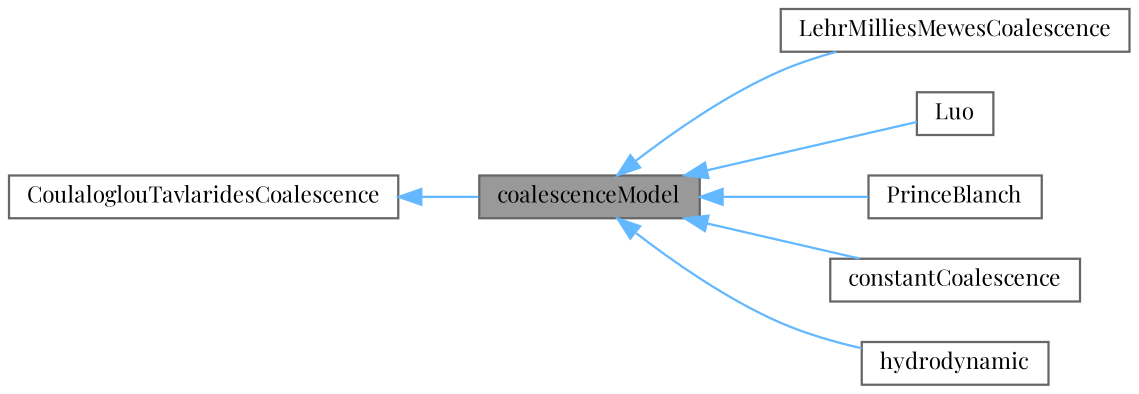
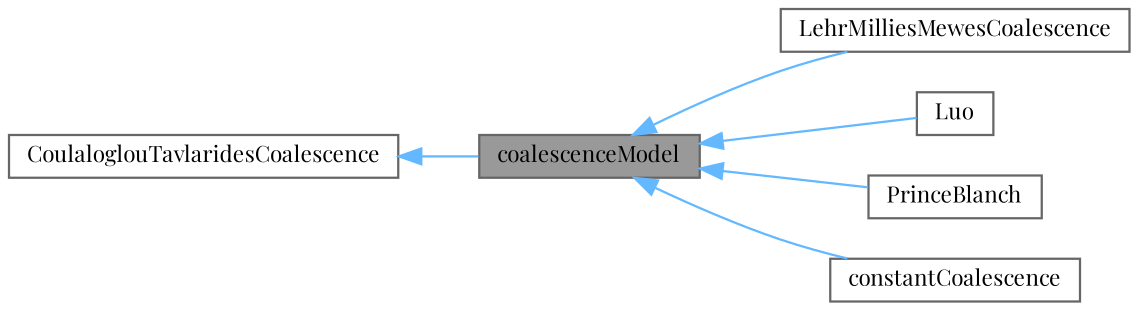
node "hydrodynamic": removed
